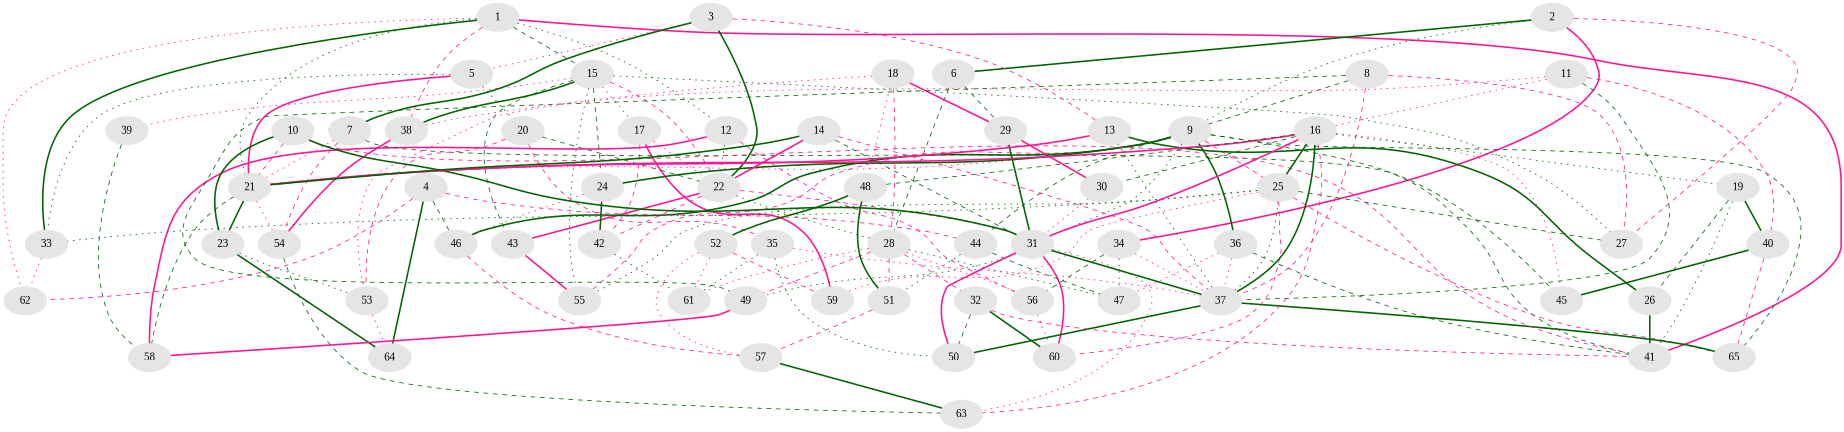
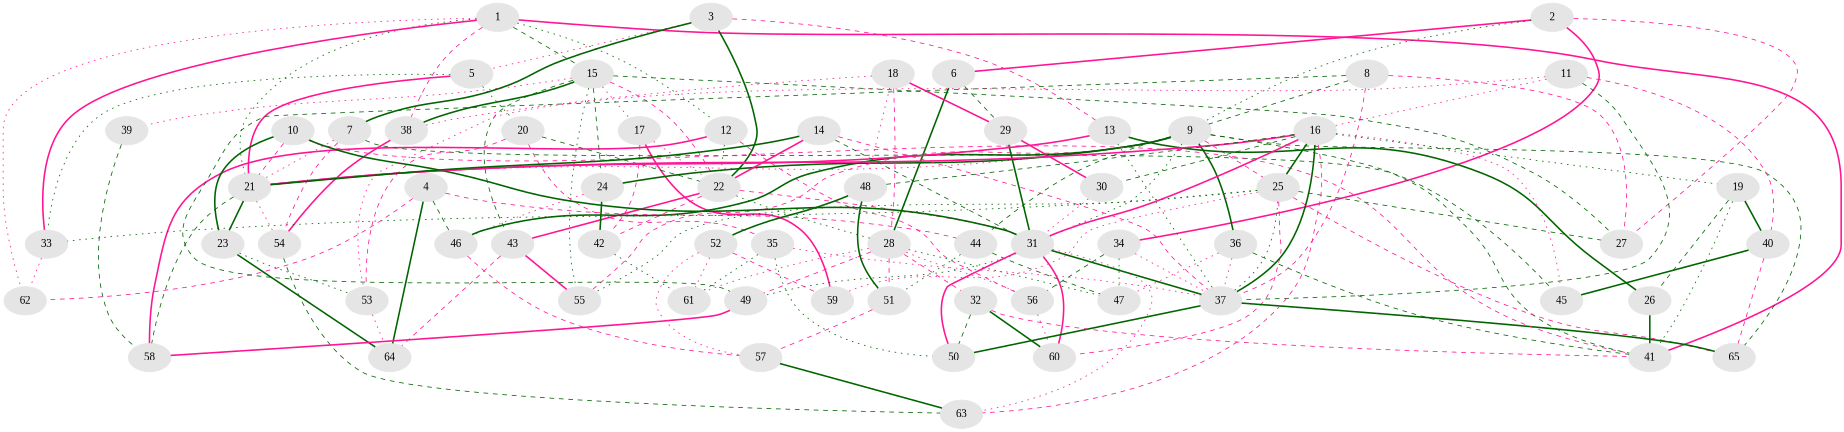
edge "2" -- "6": color darkgreen -> deeppink
edge "1" -- "33": color darkgreen -> deeppink
edge "15" -- "27": style dotted -> dashed
edge "6" -- "28": style dashed -> bold
edge "43" -- "64": added
